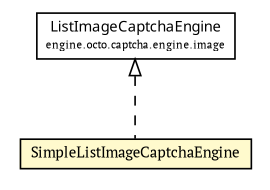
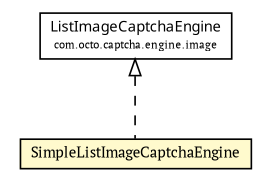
node "ListImageCaptchaEngine": text "engine.octo.captcha.engine.image" -> "com.octo.captcha.engine.image"
